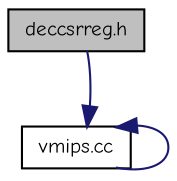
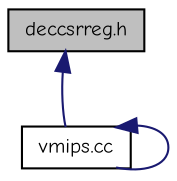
edge "deccsrreg.h" -> "vmips.cc": reversed
